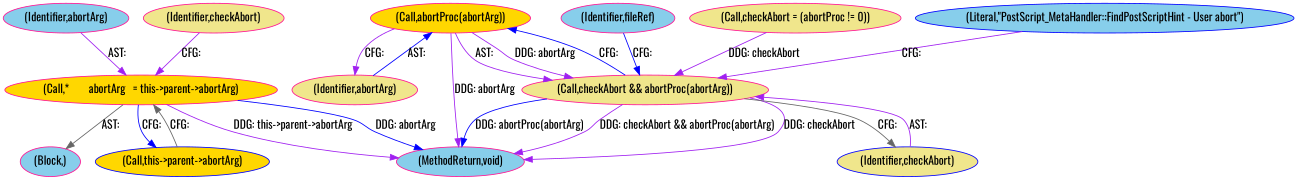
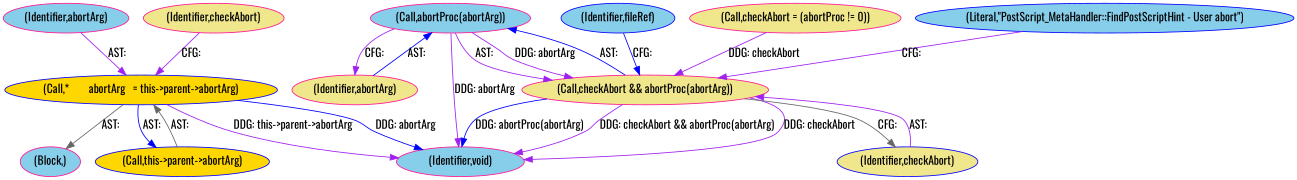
node "(Call,abortProc(abortArg))": fillcolor gold -> skyblue
node "(Identifier,fileRef)": color deeppink -> blue
edge "(Call,checkAbort && abortProc(abortArg))" -> "(Call,abortProc(abortArg))": label "CFG: " -> "AST: "
node "(Call,*        abortArg   = this->parent->abortArg)": color deeppink -> blue
edge "(Call,*        abortArg   = this->parent->abortArg)" -> "(Call,this->parent->abortArg)": label "CFG: " -> "AST: "
edge "(Call,this->parent->abortArg)" -> "(Call,*        abortArg   = this->parent->abortArg)": label "CFG: " -> "AST: "
node "(MethodReturn,void)": label "(MethodReturn,void)" -> "(Identifier,void)"
